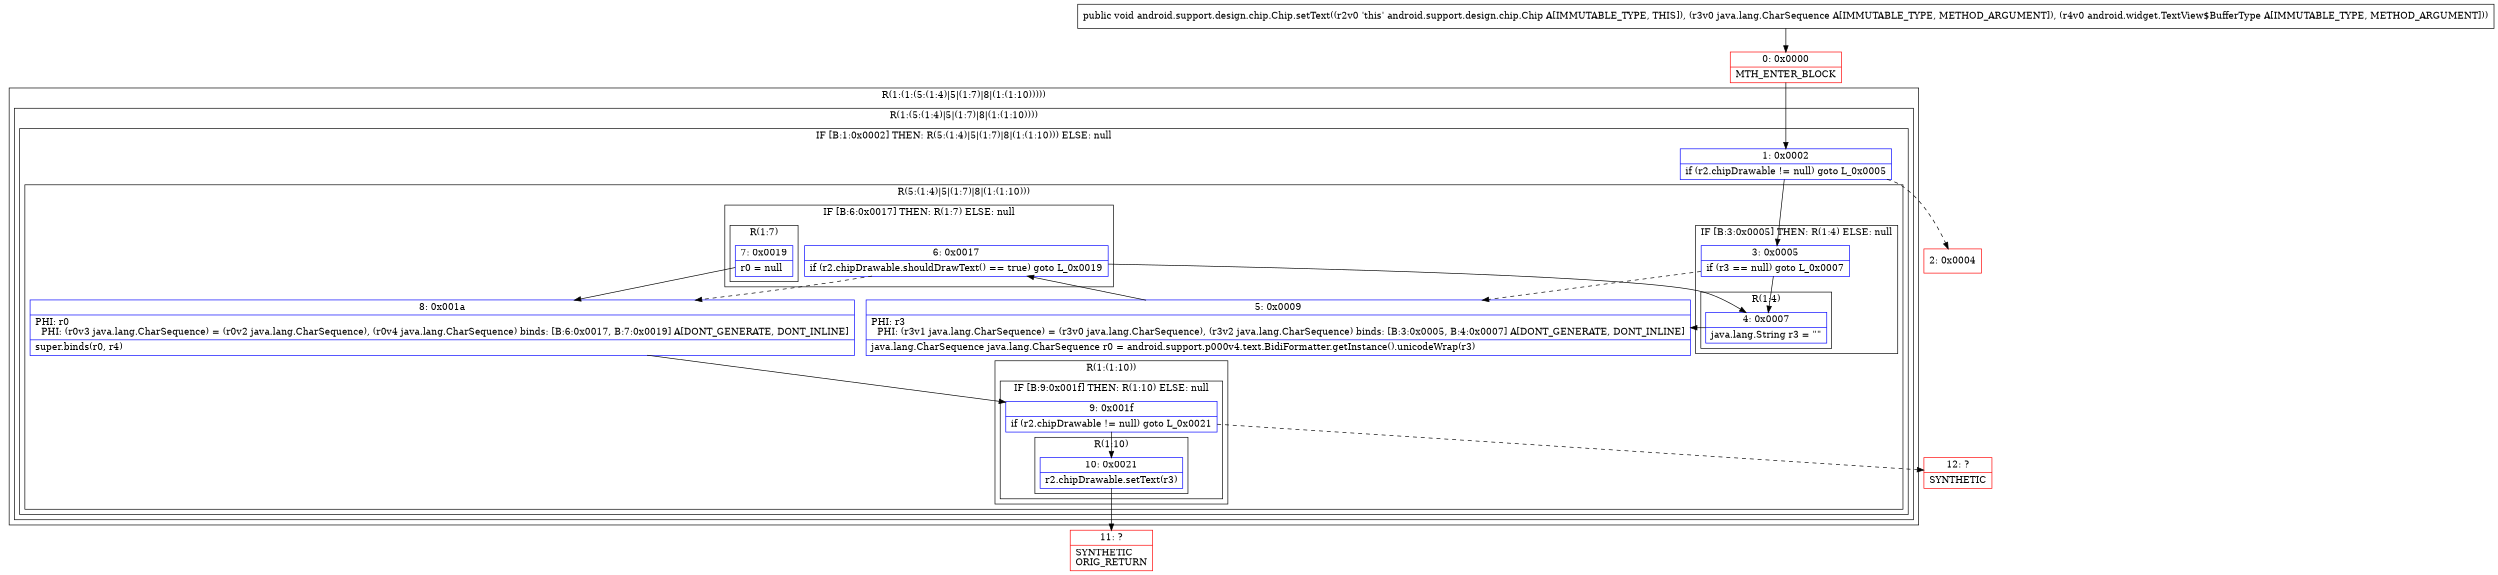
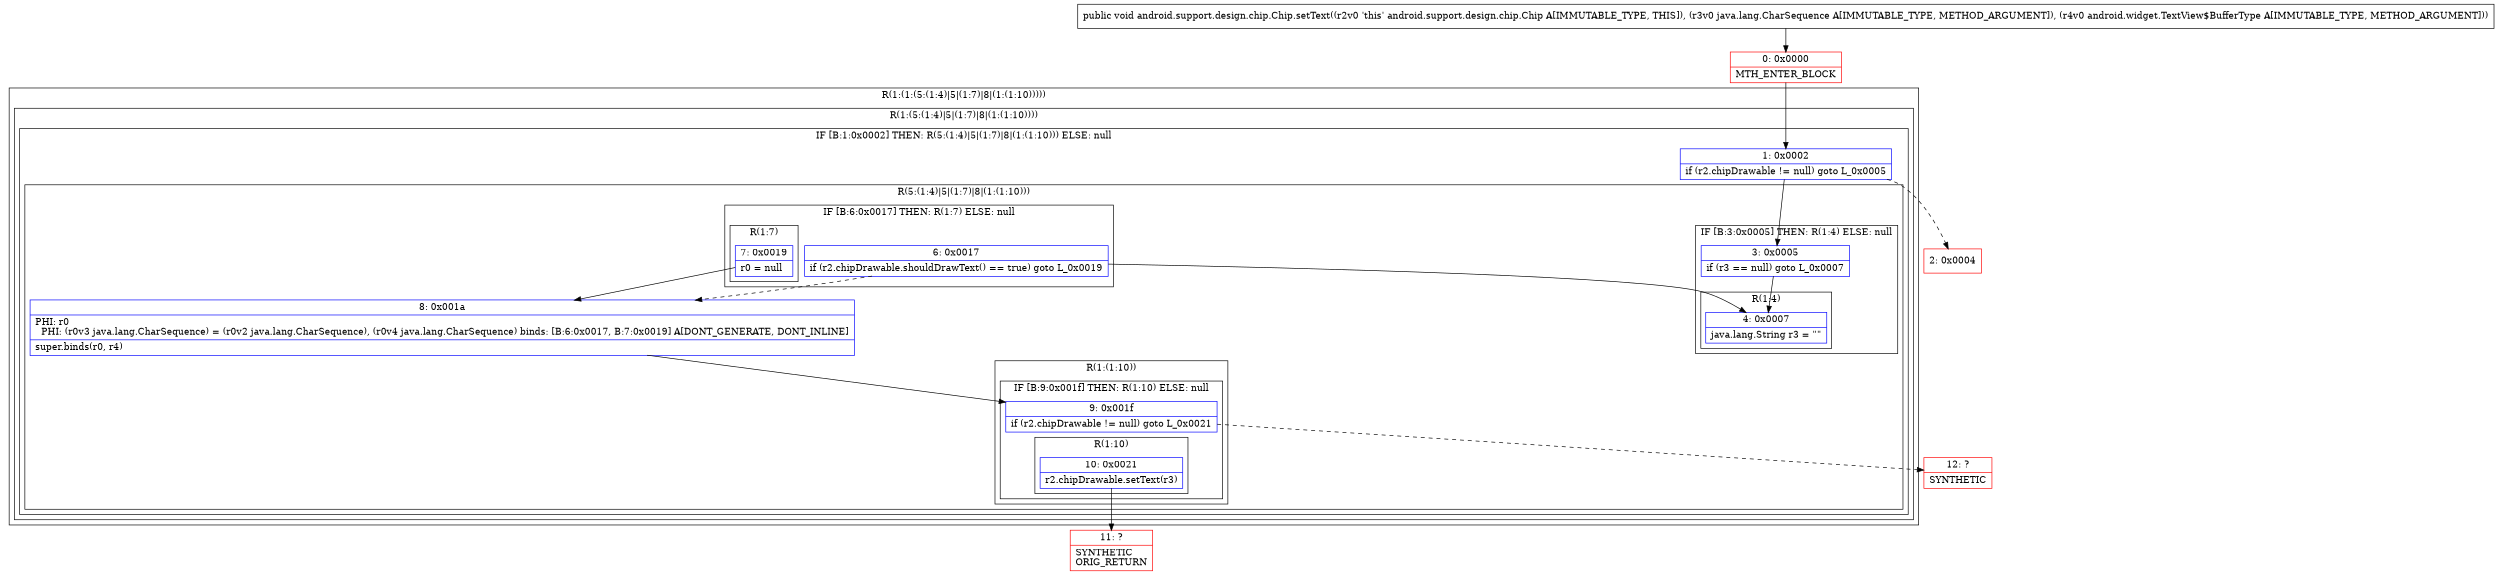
node "5: 0x0009": removed
edge "9: 0x001f" -> "10: 0x0021": removed
